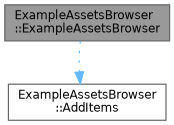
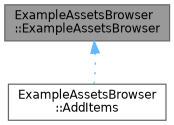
edge "ExampleAssetsBrowser ::ExampleAssetsBrowser" -> "ExampleAssetsBrowser ::AddItems": reversed
